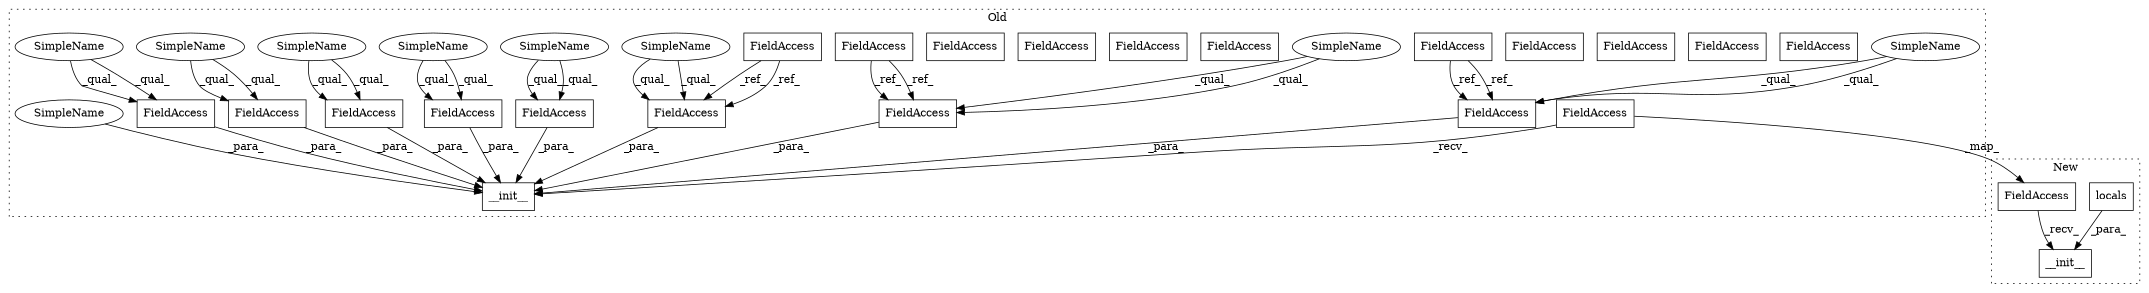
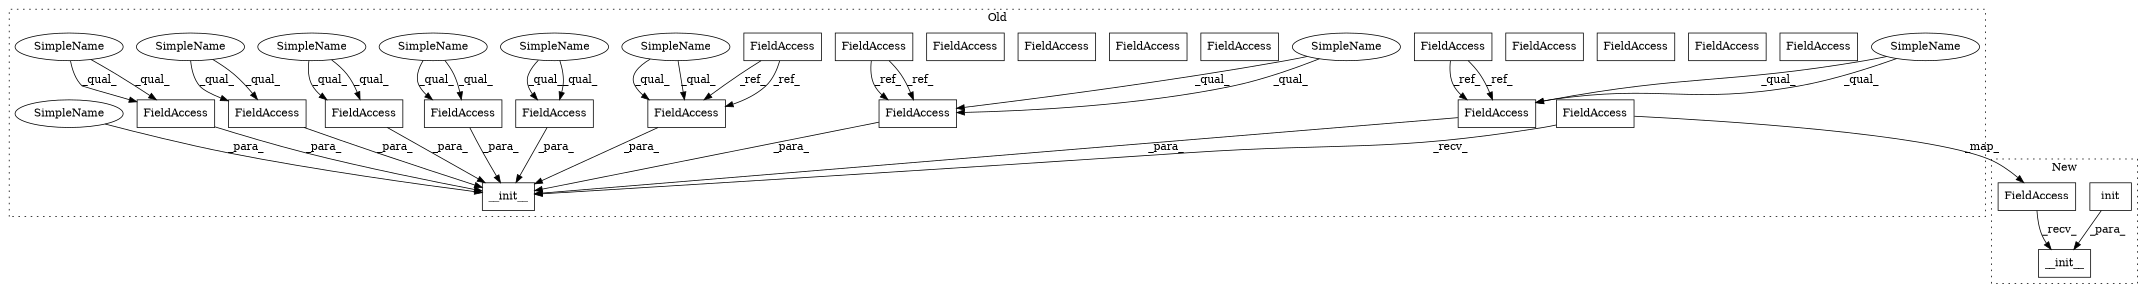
node "locals": label "locals" -> "init"
